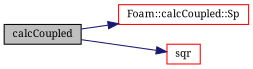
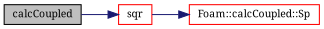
edge "calcCoupled" -> "Foam::calcCoupled::Sp": now "sqr" -> "Foam::calcCoupled::Sp"
